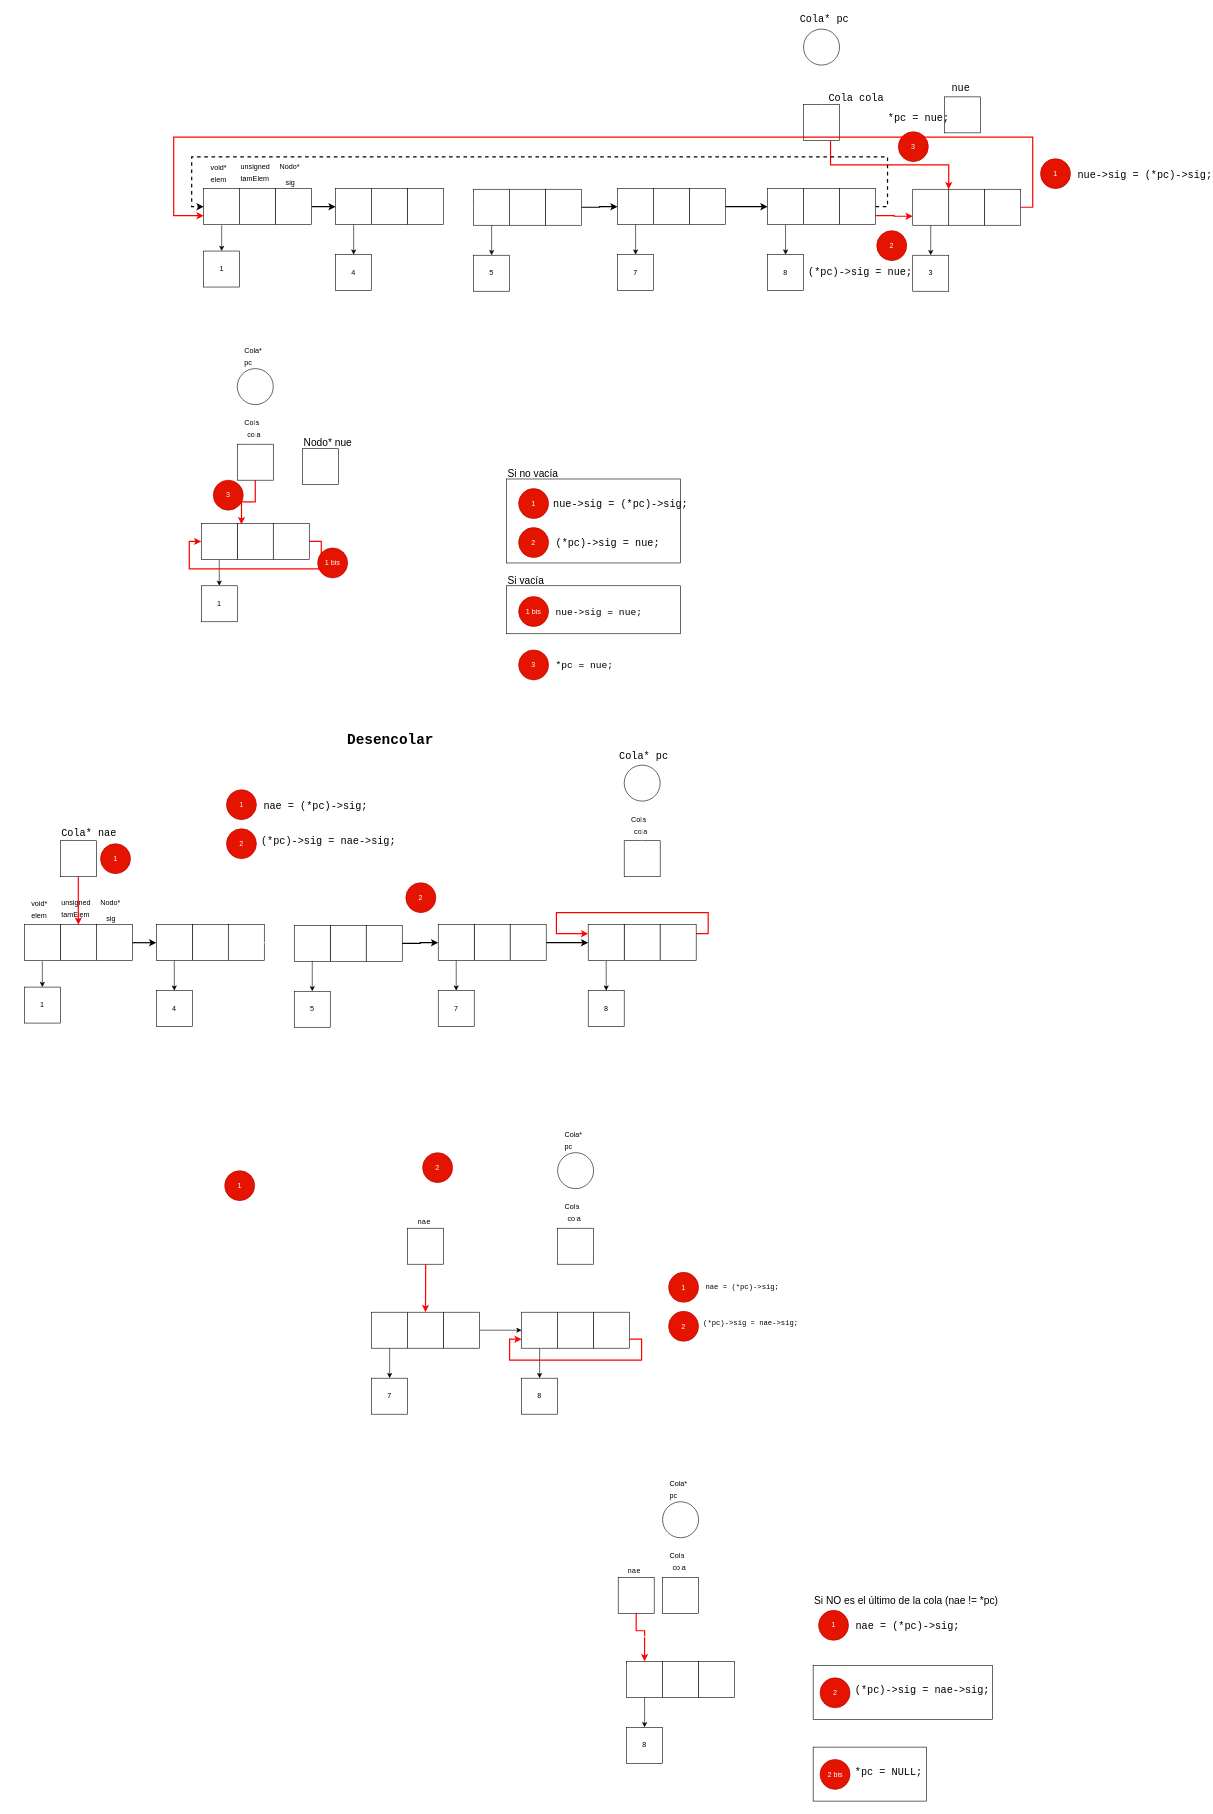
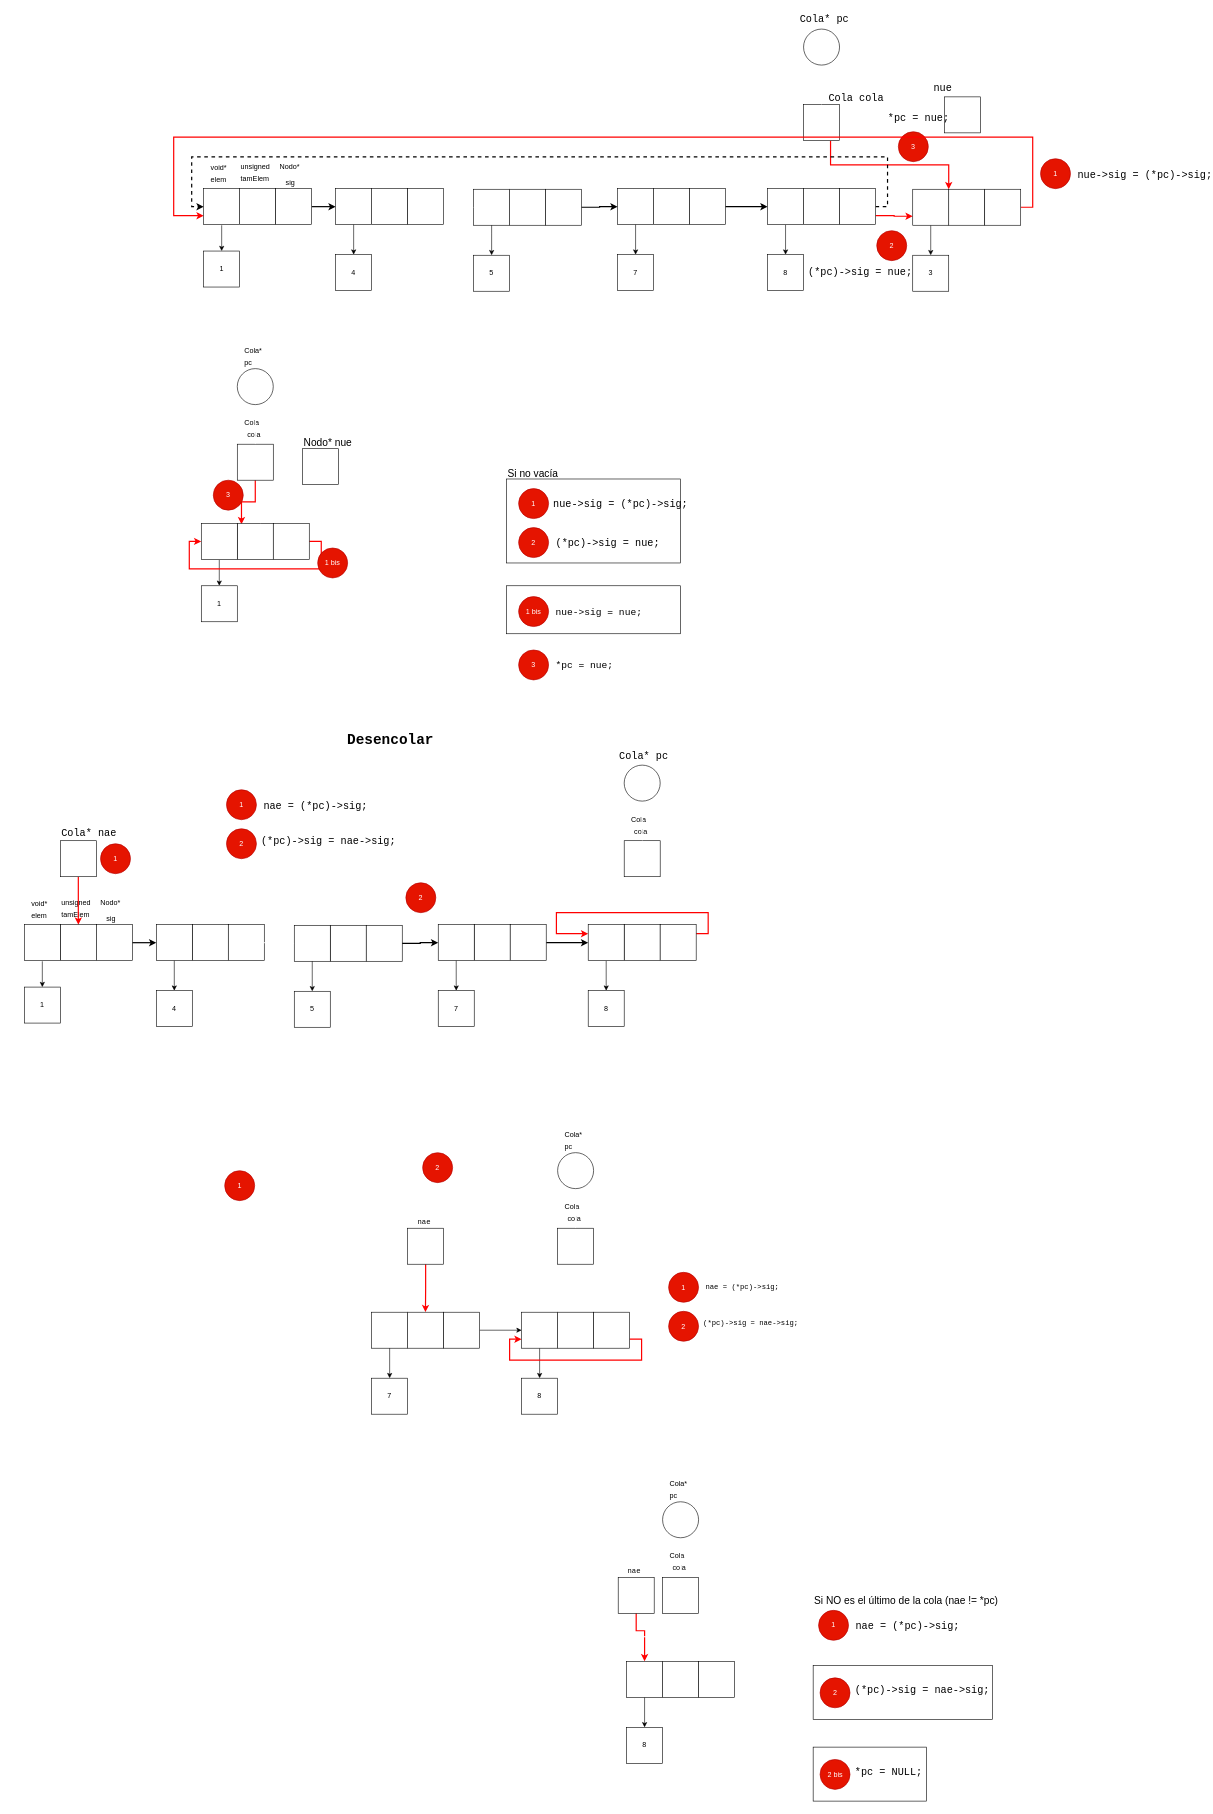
node "nue": moved (963, 87) -> (945, 87)
node "Si vacía": removed
